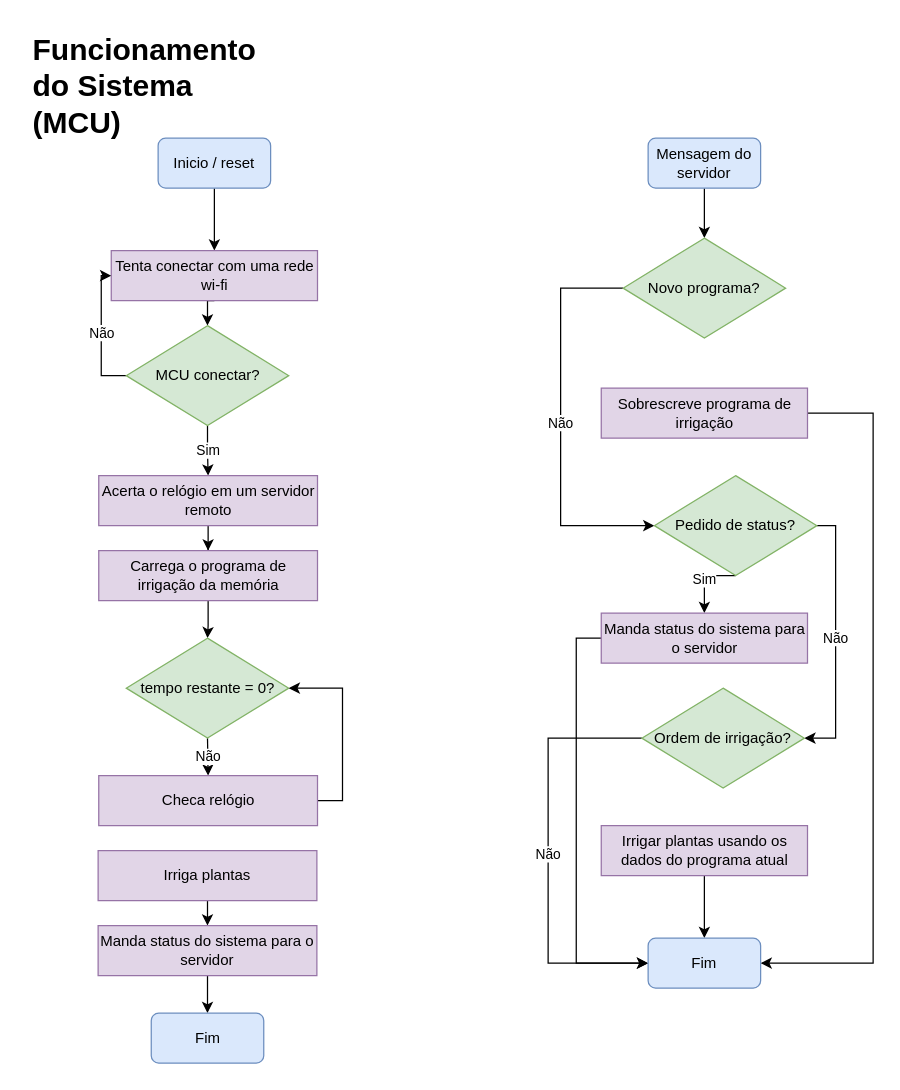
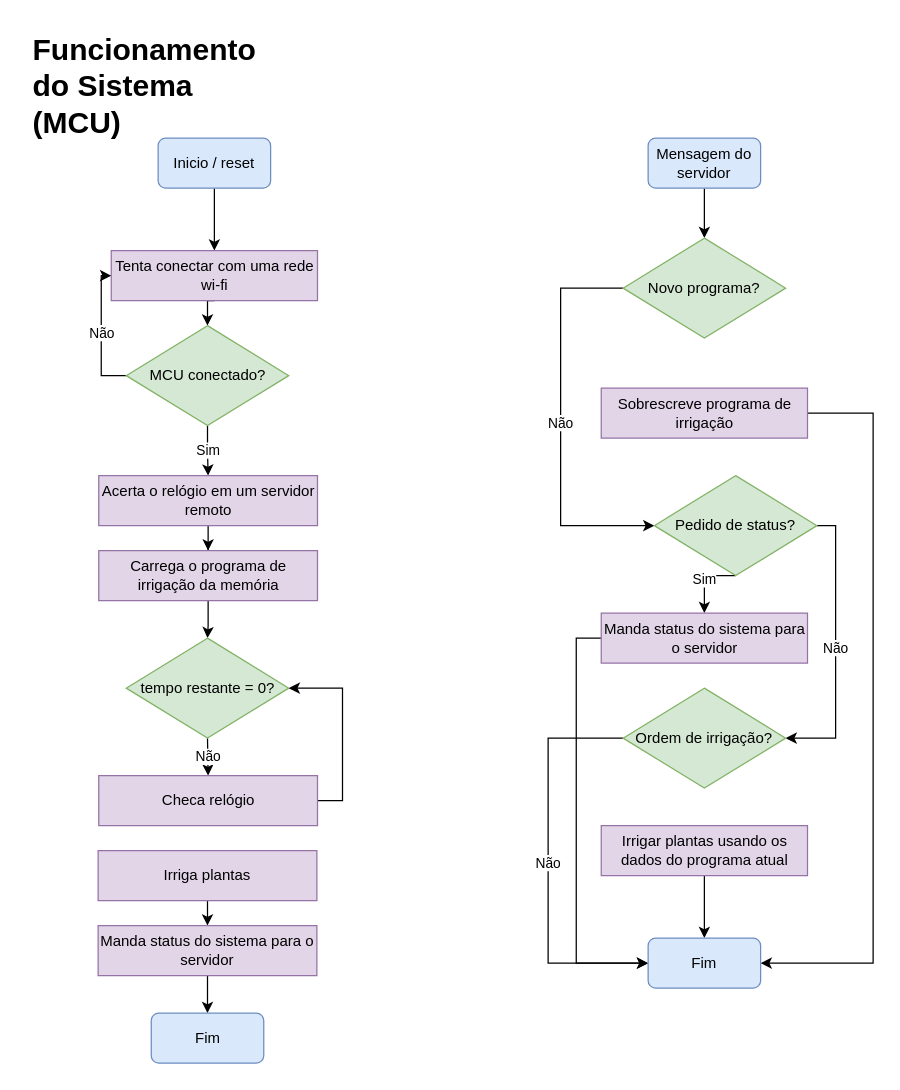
node "MCU conectar?": label "MCU conectar?" -> "MCU conectado?"
node "Ordem de irrigação?": moved (723, 738) -> (704, 738)
